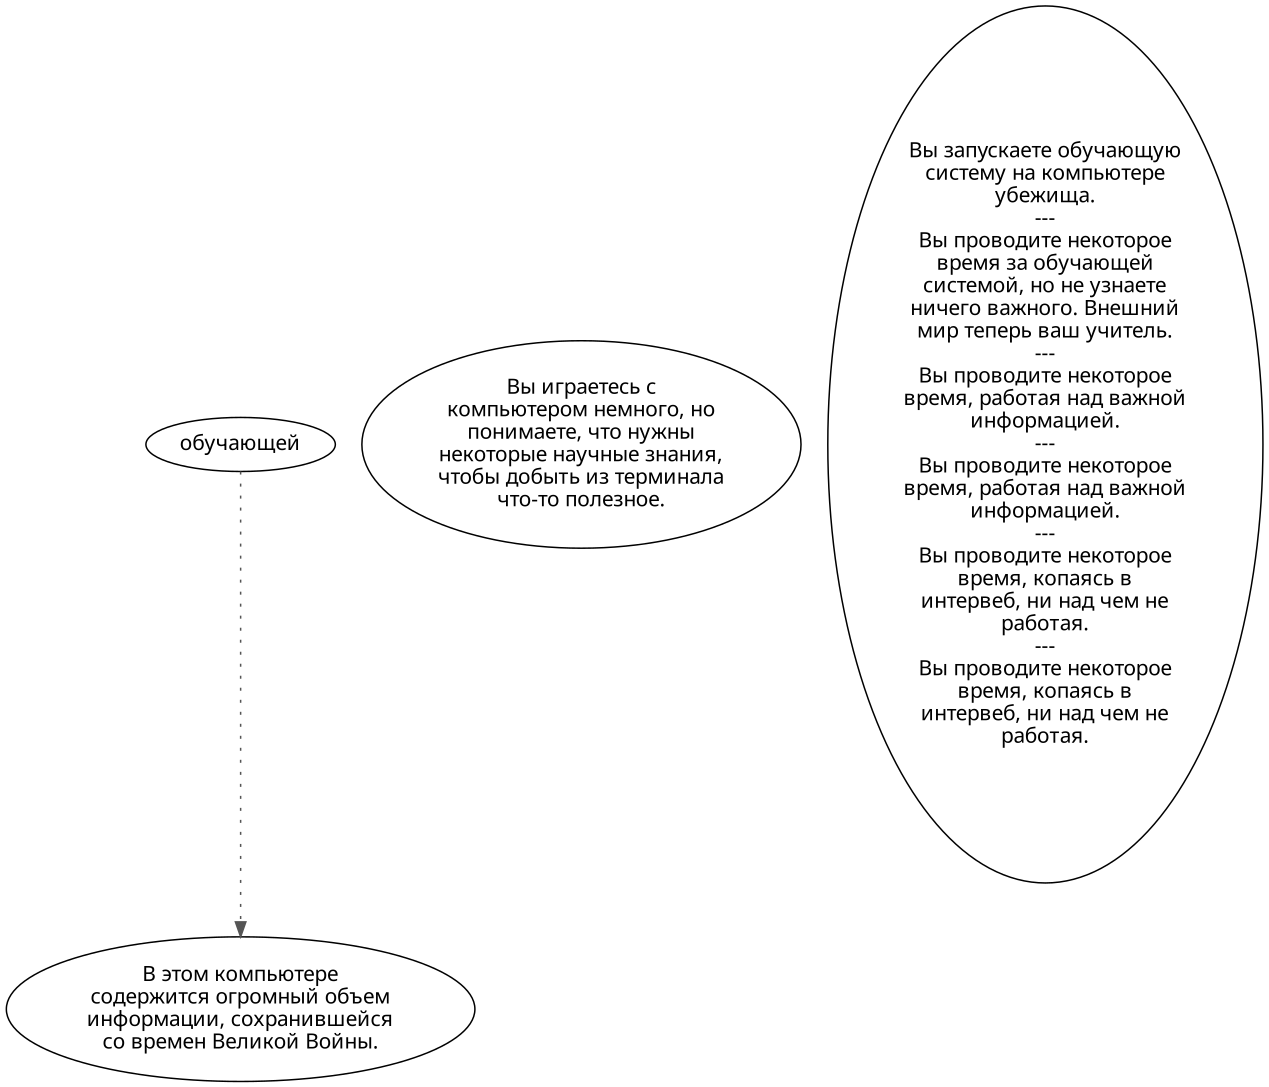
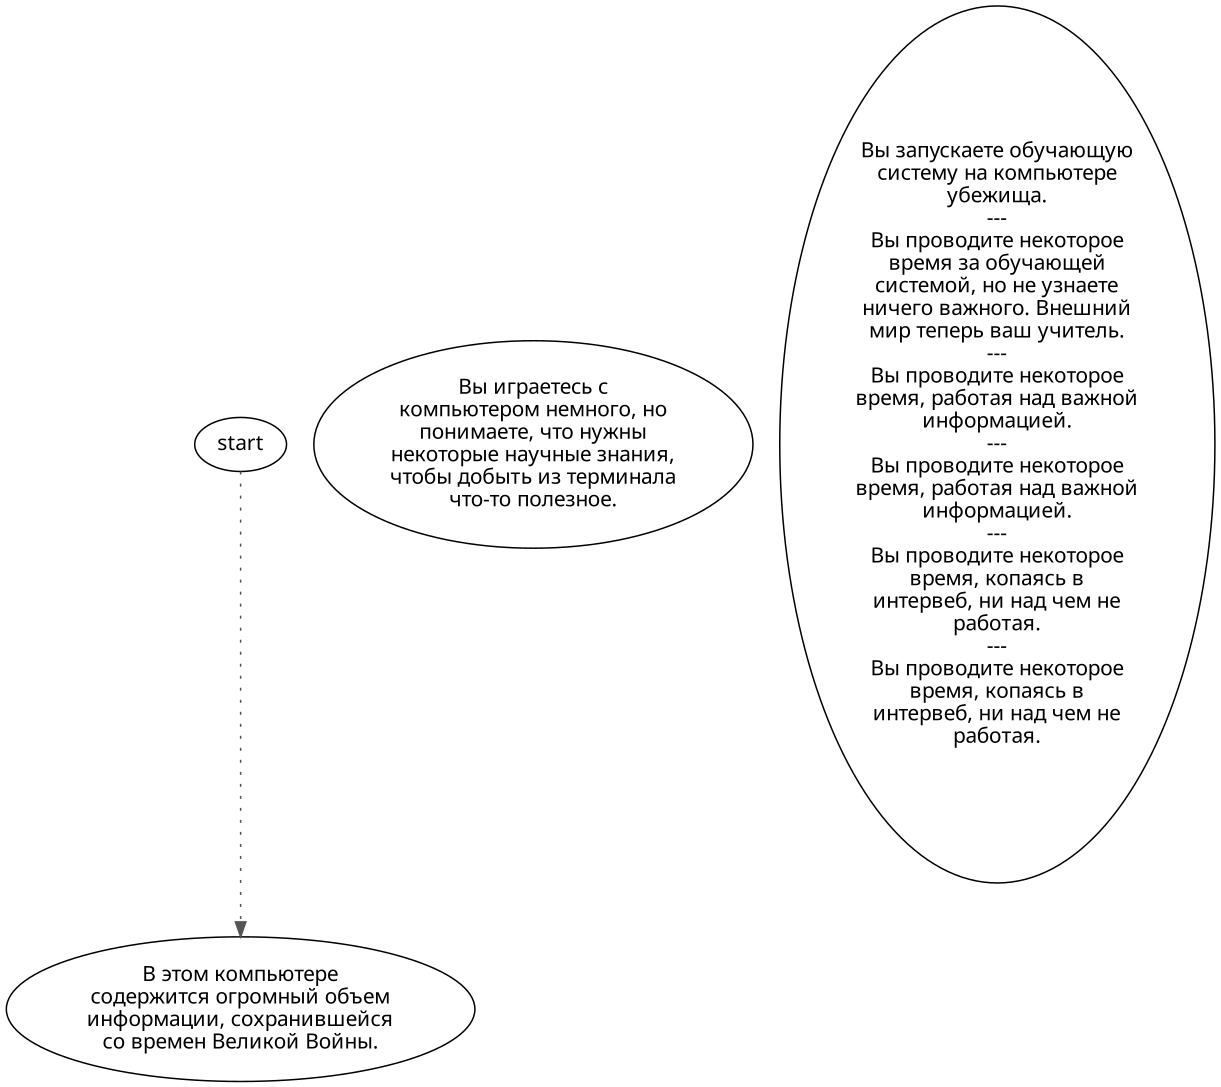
node "обучающей": label "обучающей" -> "start"
